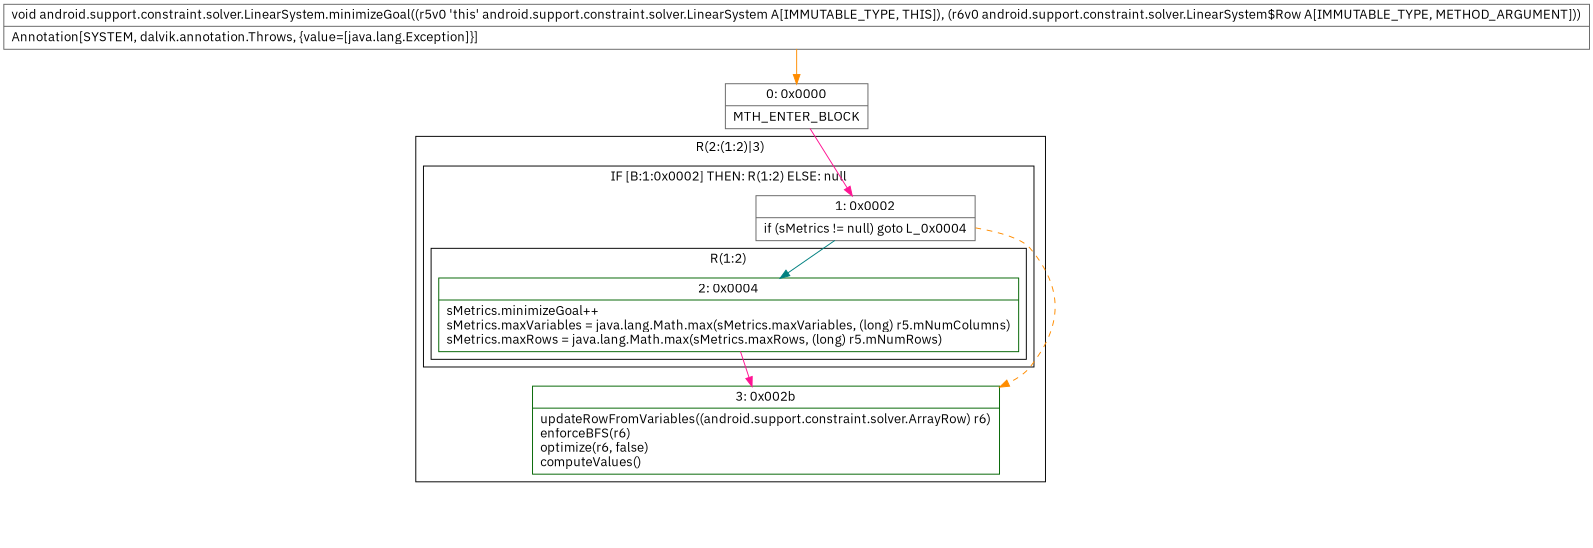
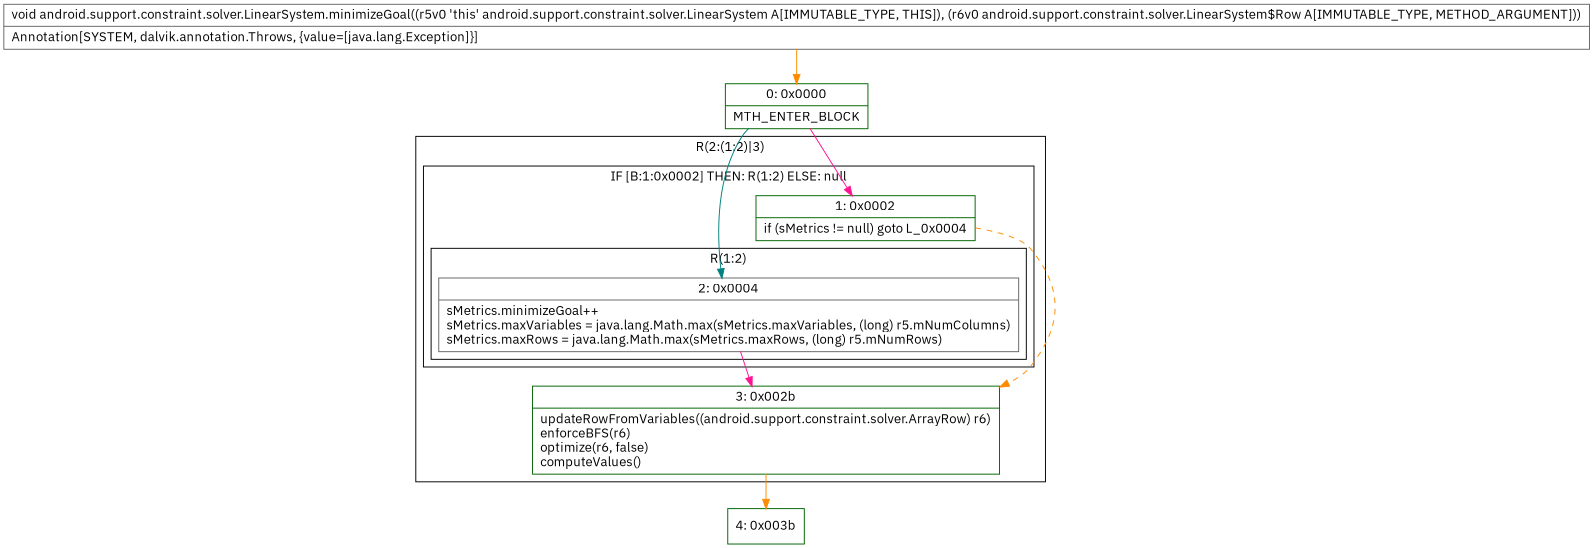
node "0: 0x0000": color gray40 -> darkgreen
node "1: 0x0002": color gray40 -> darkgreen
edge "1: 0x0002" -> "2: 0x0004": now "0: 0x0000" -> "2: 0x0004"
node "2: 0x0004": color darkgreen -> gray40
node "4: 0x003b": added
